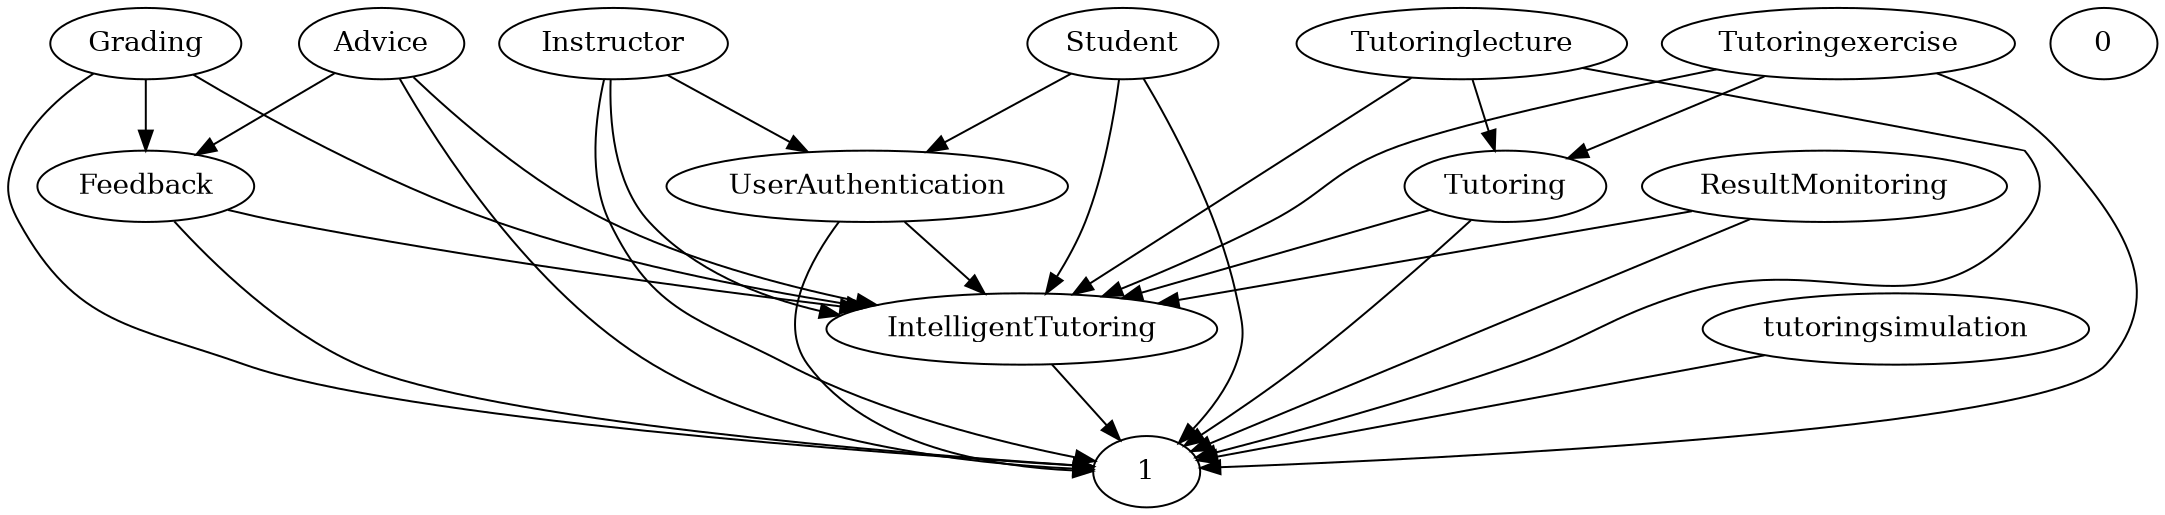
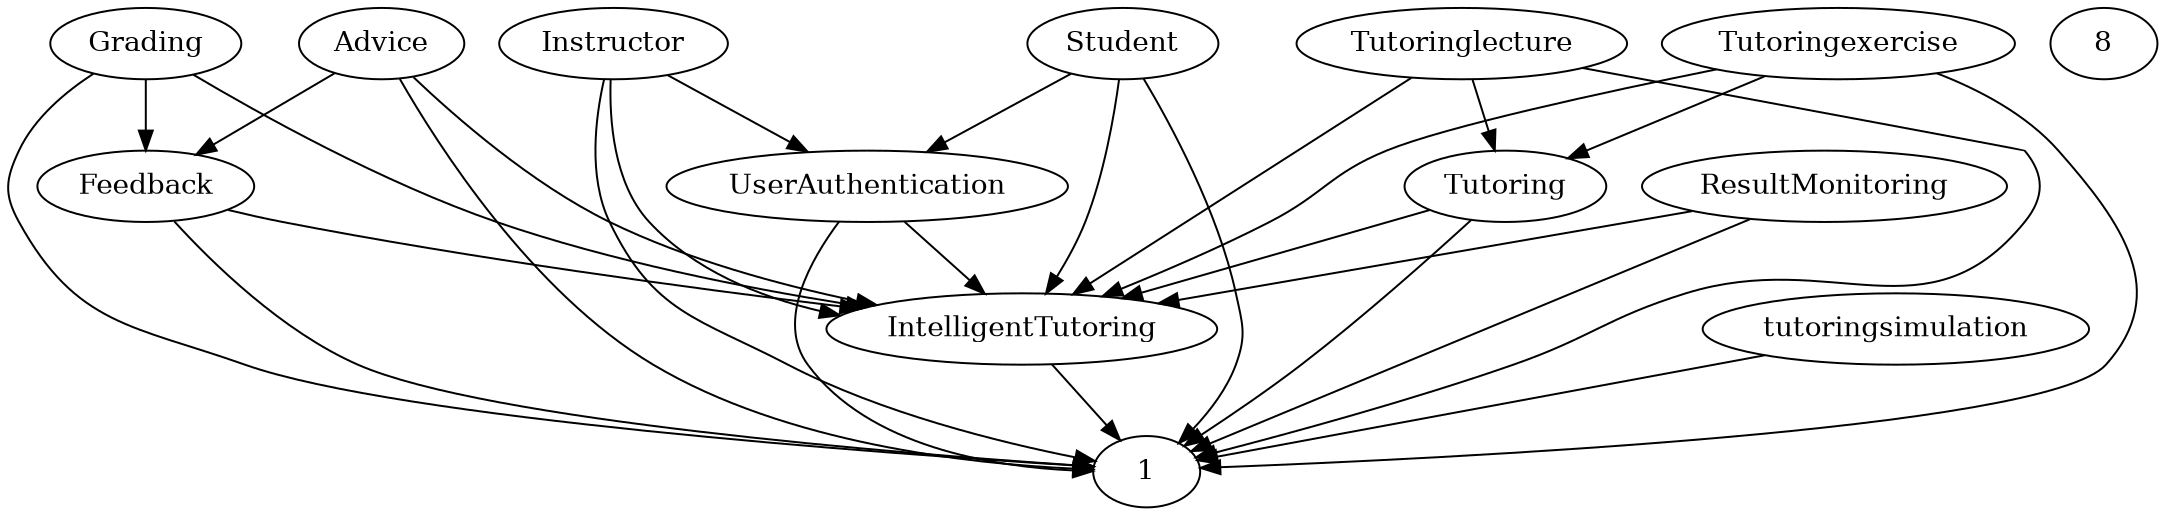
node "0": label "0" -> "8"
